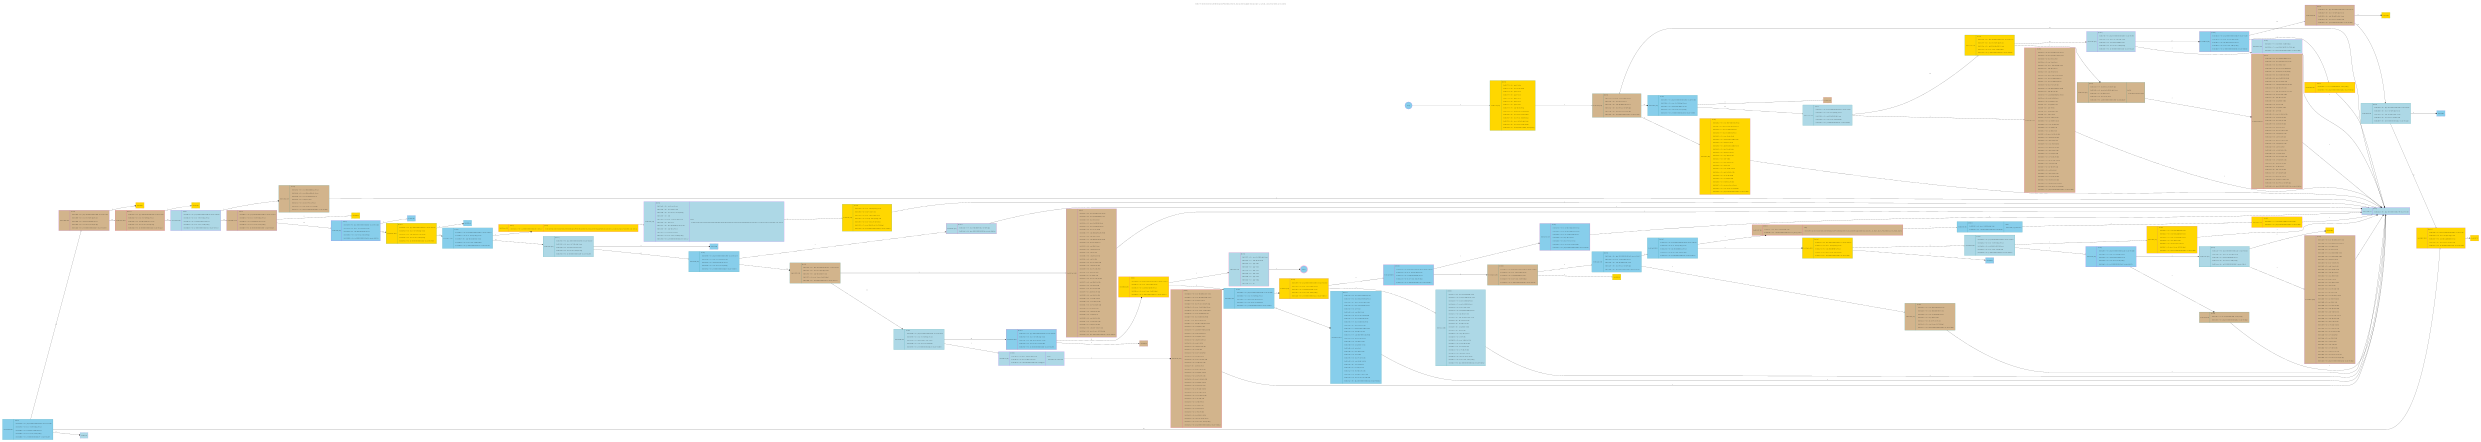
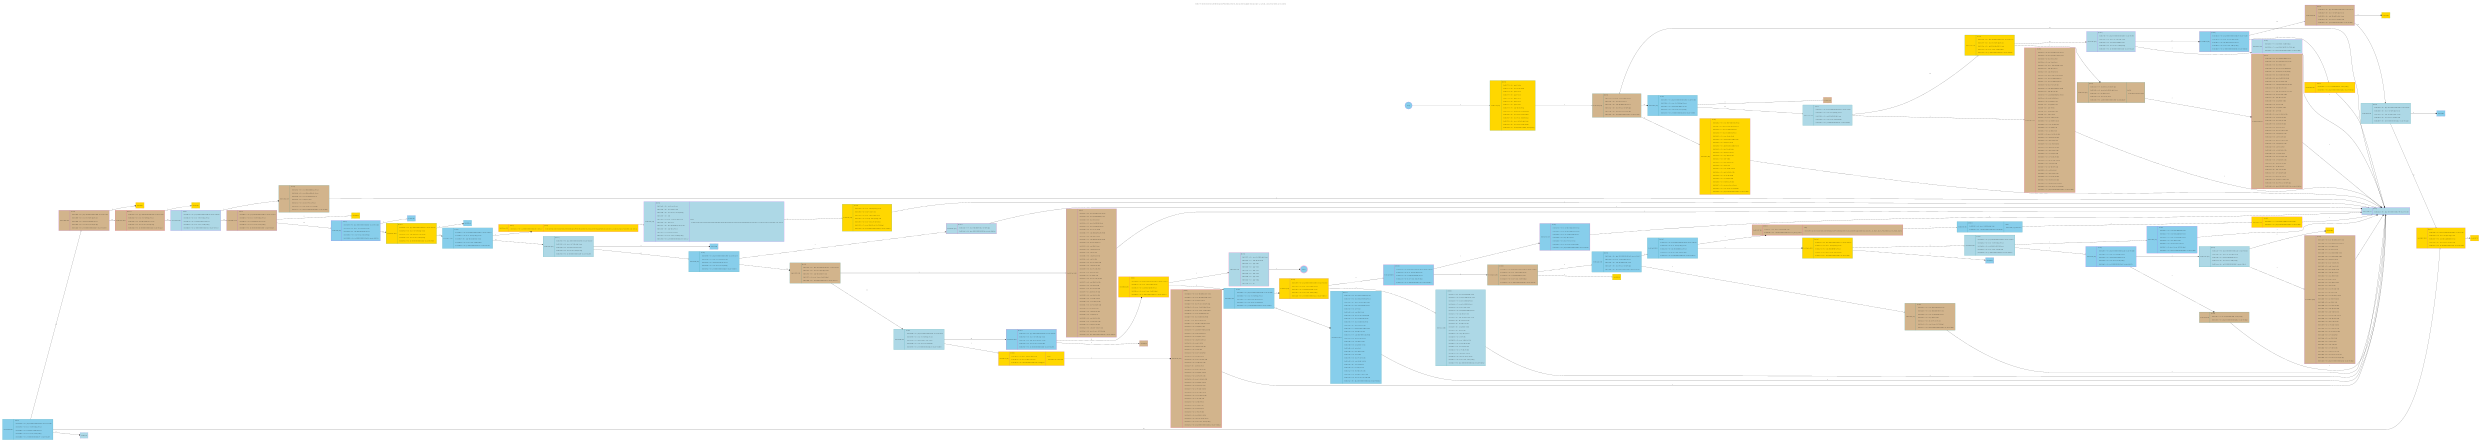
node "0x401b0c [27]": fillcolor gold -> skyblue
node "0x401bc5 [13]": fillcolor lightblue -> gold
